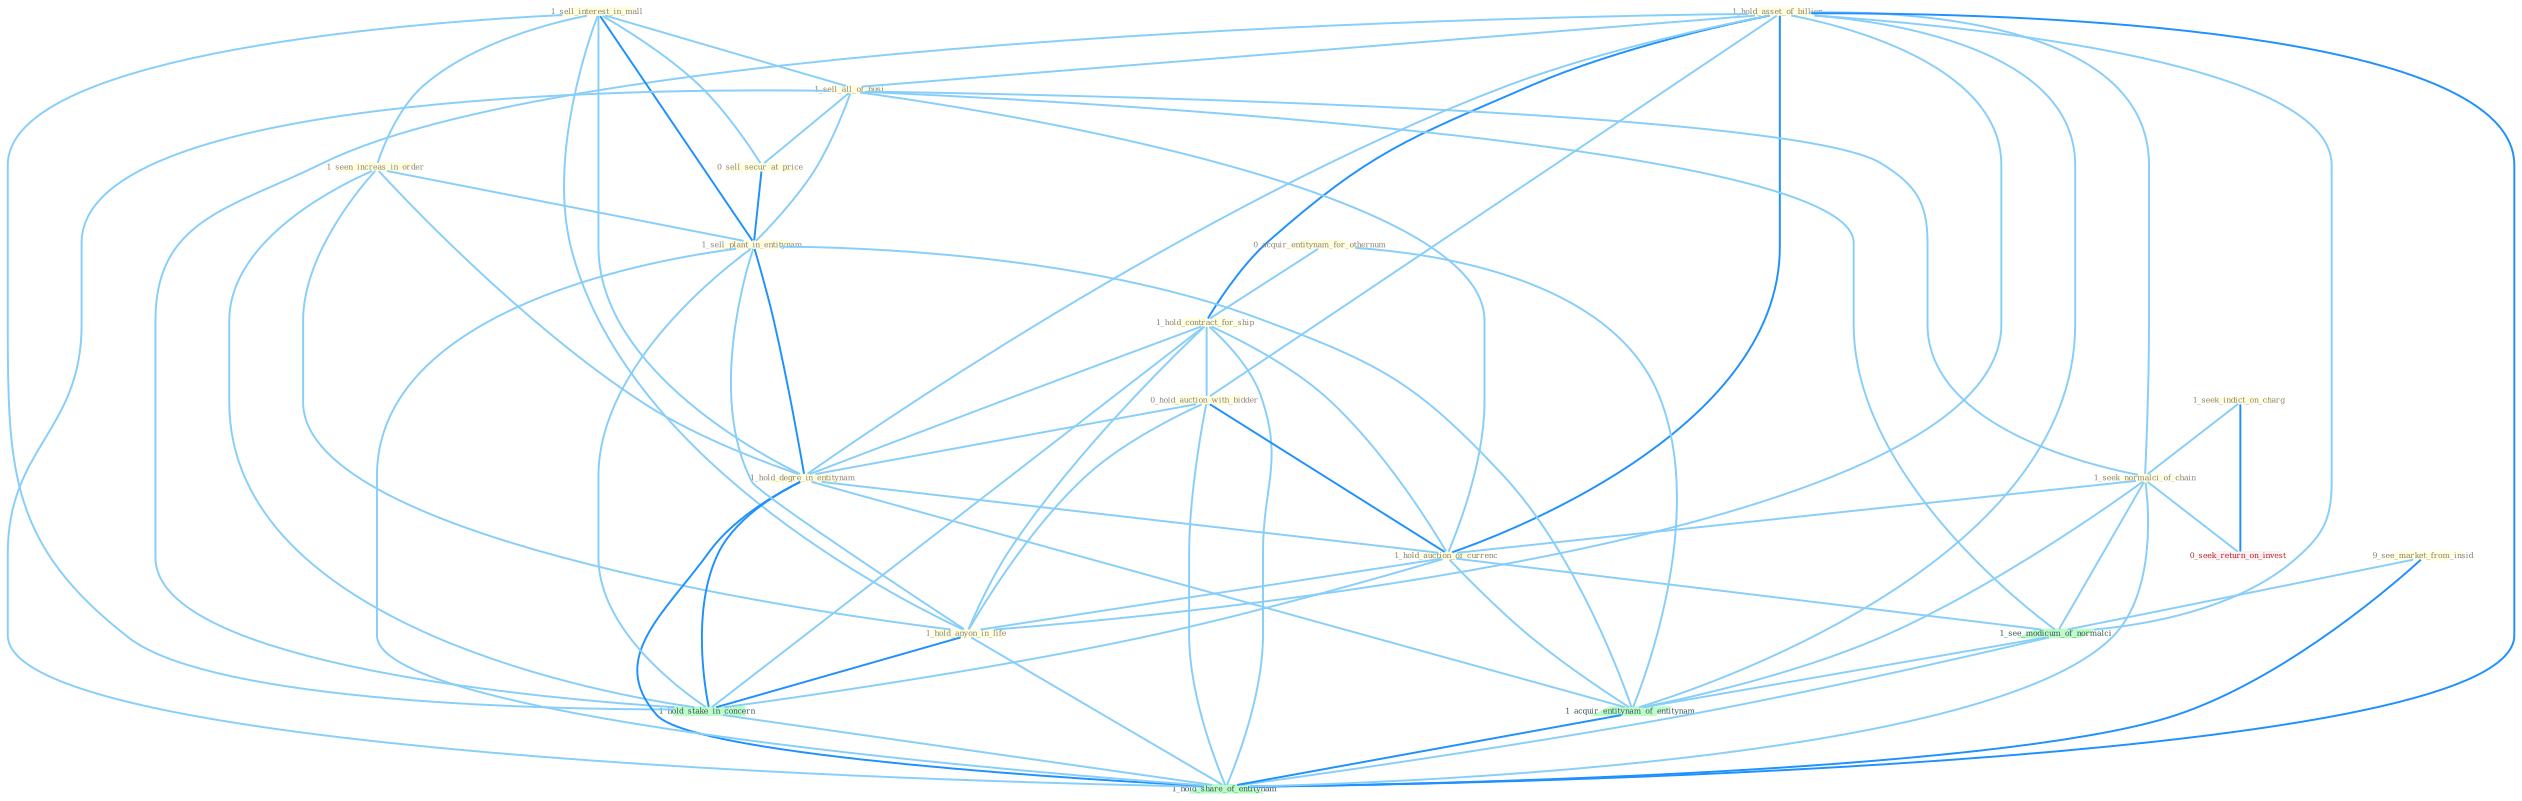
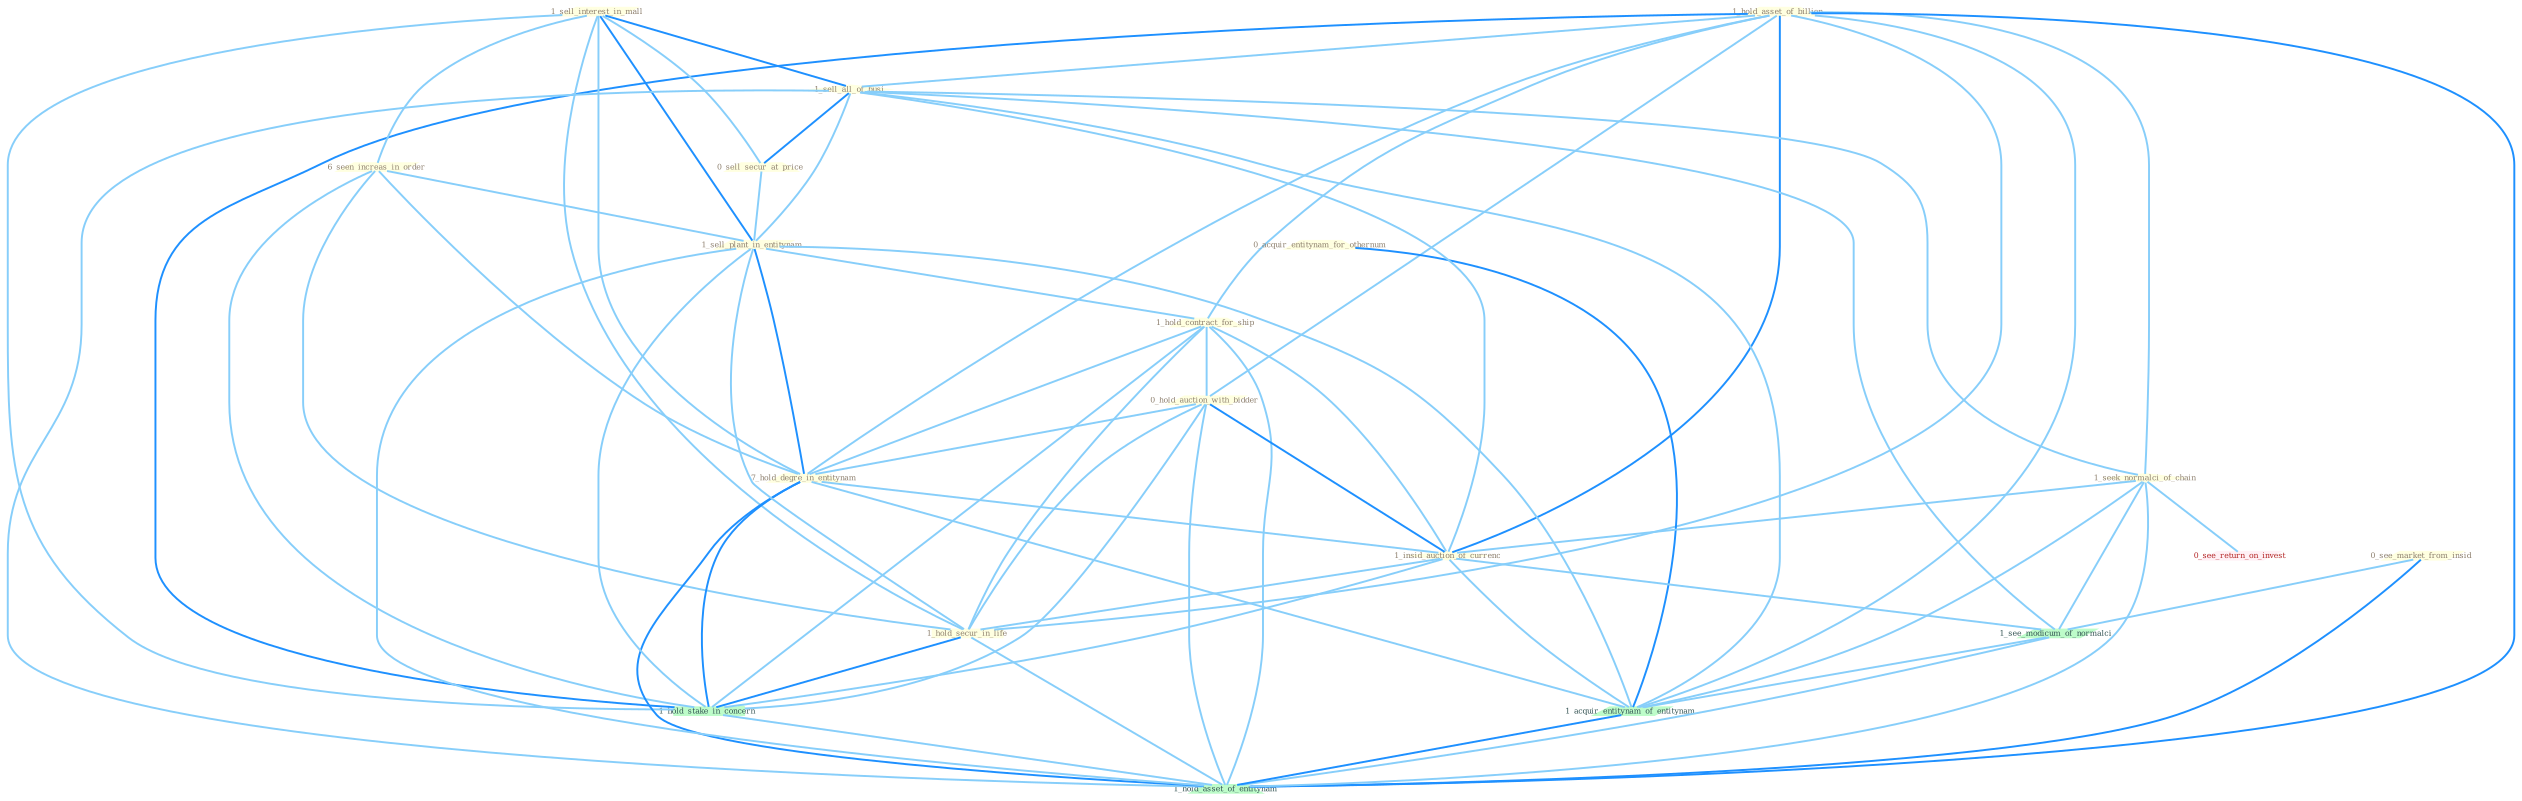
edge "1_sell_interest_in_mall" -- "1_sell_all_of_busi": color #87cefa -> #1e90ff
edge "1_hold_asset_of_billion" -- "1_hold_stake_in_concern": color #87cefa -> #1e90ff
edge "1_sell_all_of_busi" -- "0_sell_secur_at_price": color #87cefa -> #1e90ff
edge "1_hold_asset_of_billion" -- "1_hold_contract_for_ship": color #1e90ff -> #87cefa
node "1_seen_increas_in_order": label "1_seen_increas_in_order" -> "6_seen_increas_in_order"
edge "1_hold_asset_of_billion" -- "1_see_modicum_of_normalci": removed
edge "0_sell_secur_at_price" -- "1_sell_plant_in_entitynam": color #1e90ff -> #87cefa
edge "1_sell_all_of_busi" -- "1_acquir_entitynam_of_entitynam": added
edge "0_acquir_entitynam_for_othernum" -- "1_hold_contract_for_ship": now "1_sell_plant_in_entitynam" -- "1_hold_contract_for_ship"
edge "0_acquir_entitynam_for_othernum" -- "1_acquir_entitynam_of_entitynam": color #87cefa -> #1e90ff
node "1_seek_indict_on_charg": removed
node "1_hold_degre_in_entitynam": label "1_hold_degre_in_entitynam" -> "7_hold_degre_in_entitynam"
node "1_hold_auction_of_currenc": label "1_hold_auction_of_currenc" -> "1_insid_auction_of_currenc"
node "0_seek_return_on_invest": label "0_seek_return_on_invest" -> "0_see_return_on_invest"
node "9_see_market_from_insid": label "9_see_market_from_insid" -> "0_see_market_from_insid"
node "1_hold_anyon_in_life": label "1_hold_anyon_in_life" -> "1_hold_secur_in_life"
edge "0_hold_auction_with_bidder" -- "1_hold_stake_in_concern": added
node "1_hold_share_of_entitynam": label "1_hold_share_of_entitynam" -> "1_hold_asset_of_entitynam"
